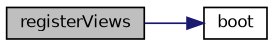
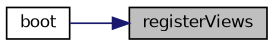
edge "registerViews" -> "boot": reversed
